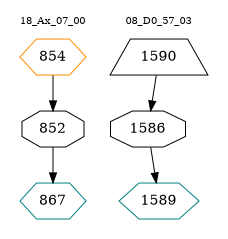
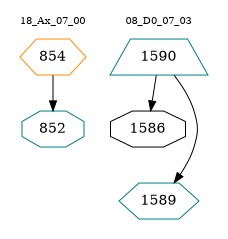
cluster "08_D0_57_03": label "08_D0_57_03" -> "08_D0_07_03"
node "1590": color black -> teal
node "852": color black -> teal
edge "1586" -> "1589": now "1590" -> "1589"
node "867": removed
